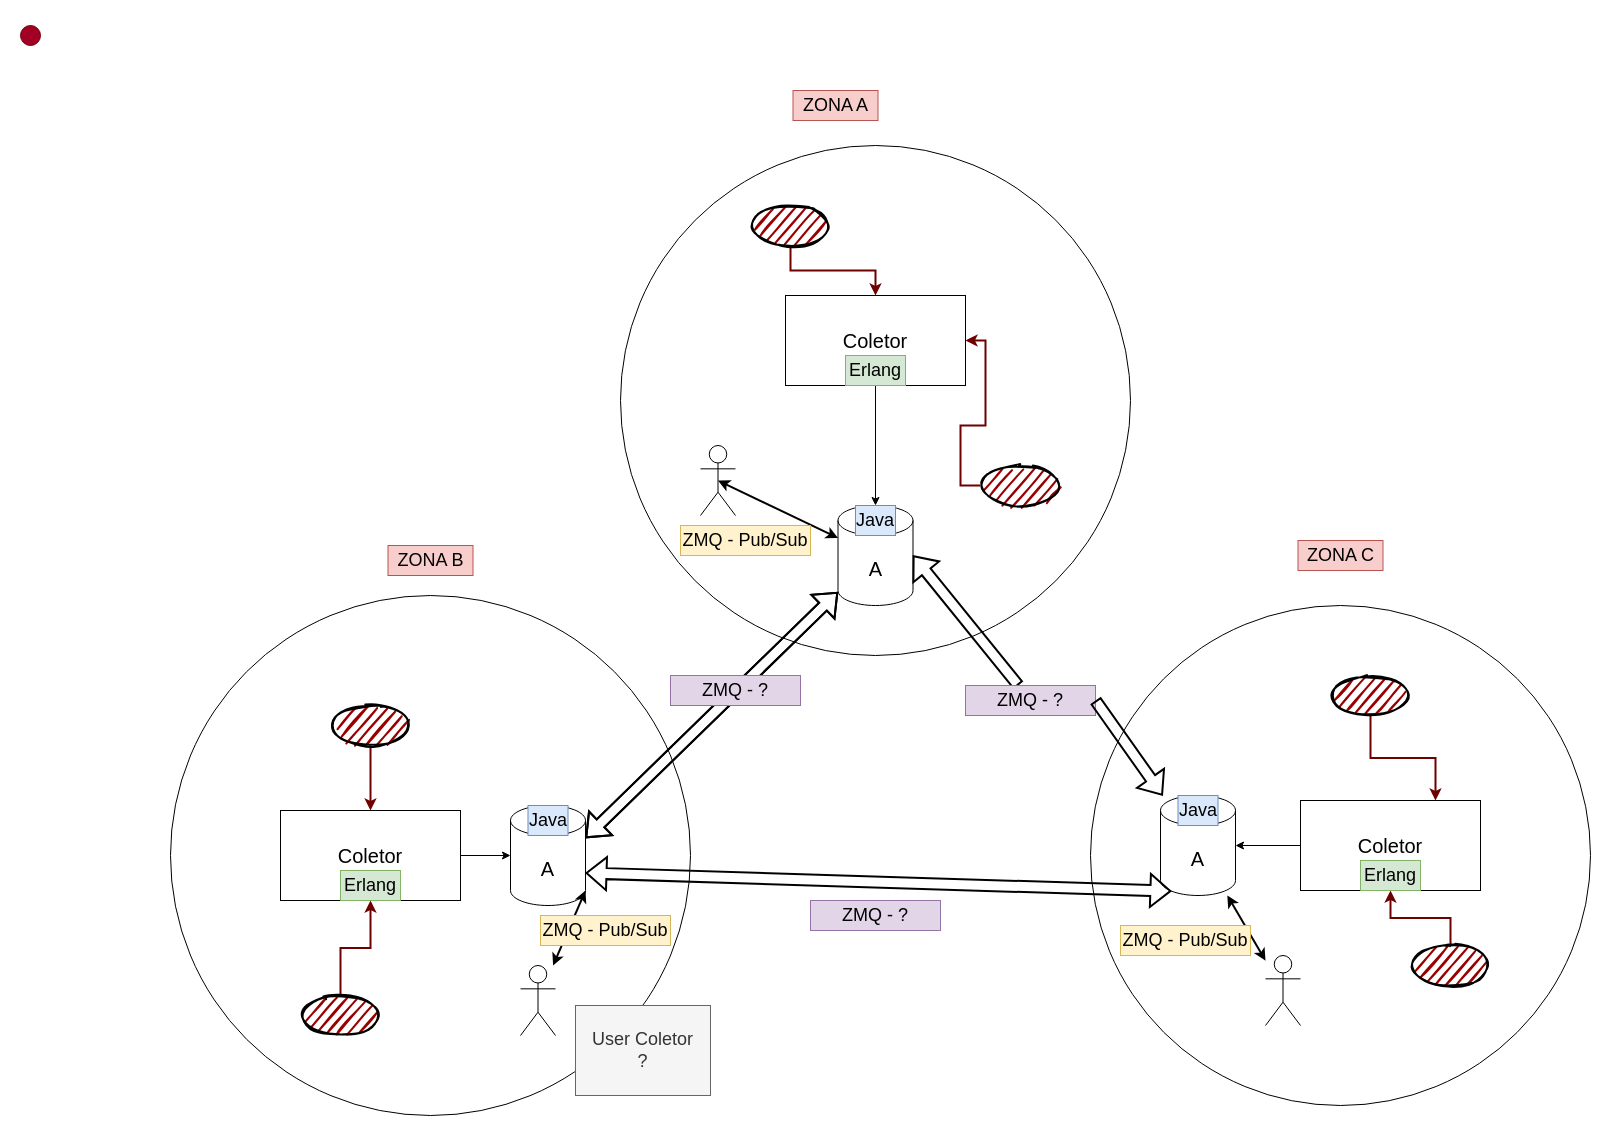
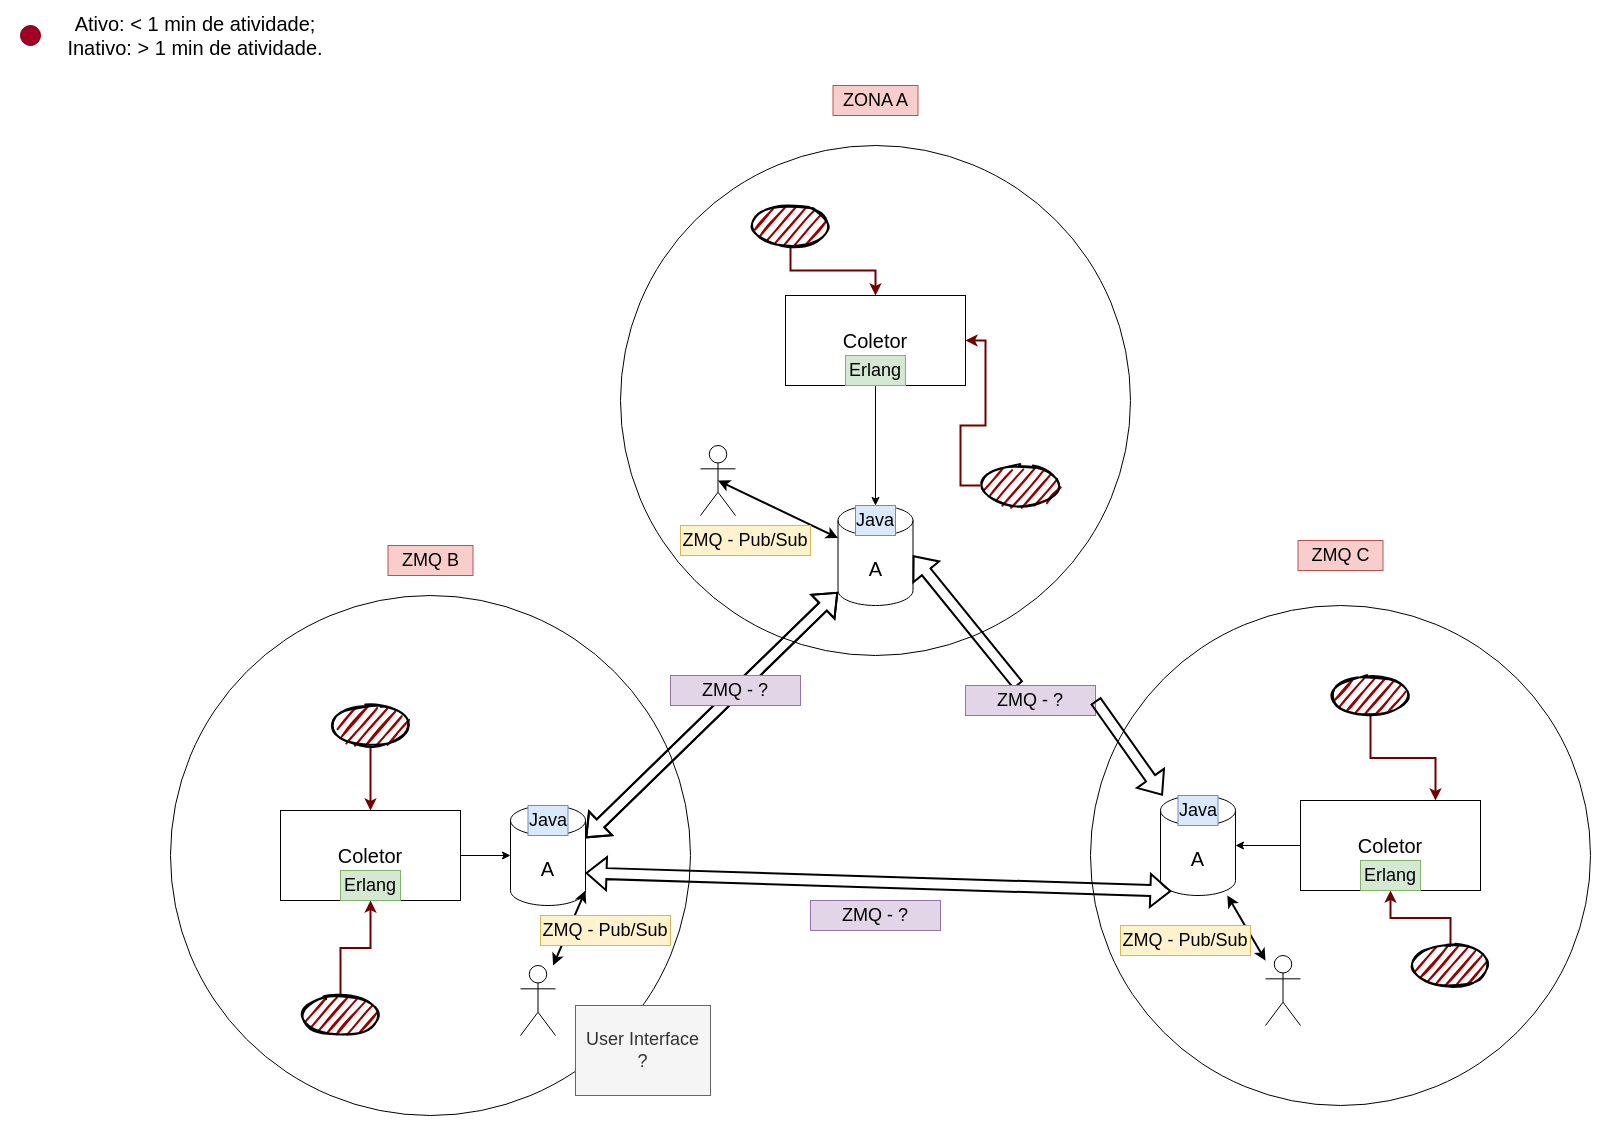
node "Ativo: < 1 min de atividade; Inativo: > 1 min de atividade.": added
node "ZONA A": moved (836, 106) -> (876, 101)
node "ZONA C": label "ZONA C" -> "ZMQ C"
node "ZONA B": label "ZONA B" -> "ZMQ B"
node "User Coletor ?": label "User Coletor ?" -> "User Interface ?"
